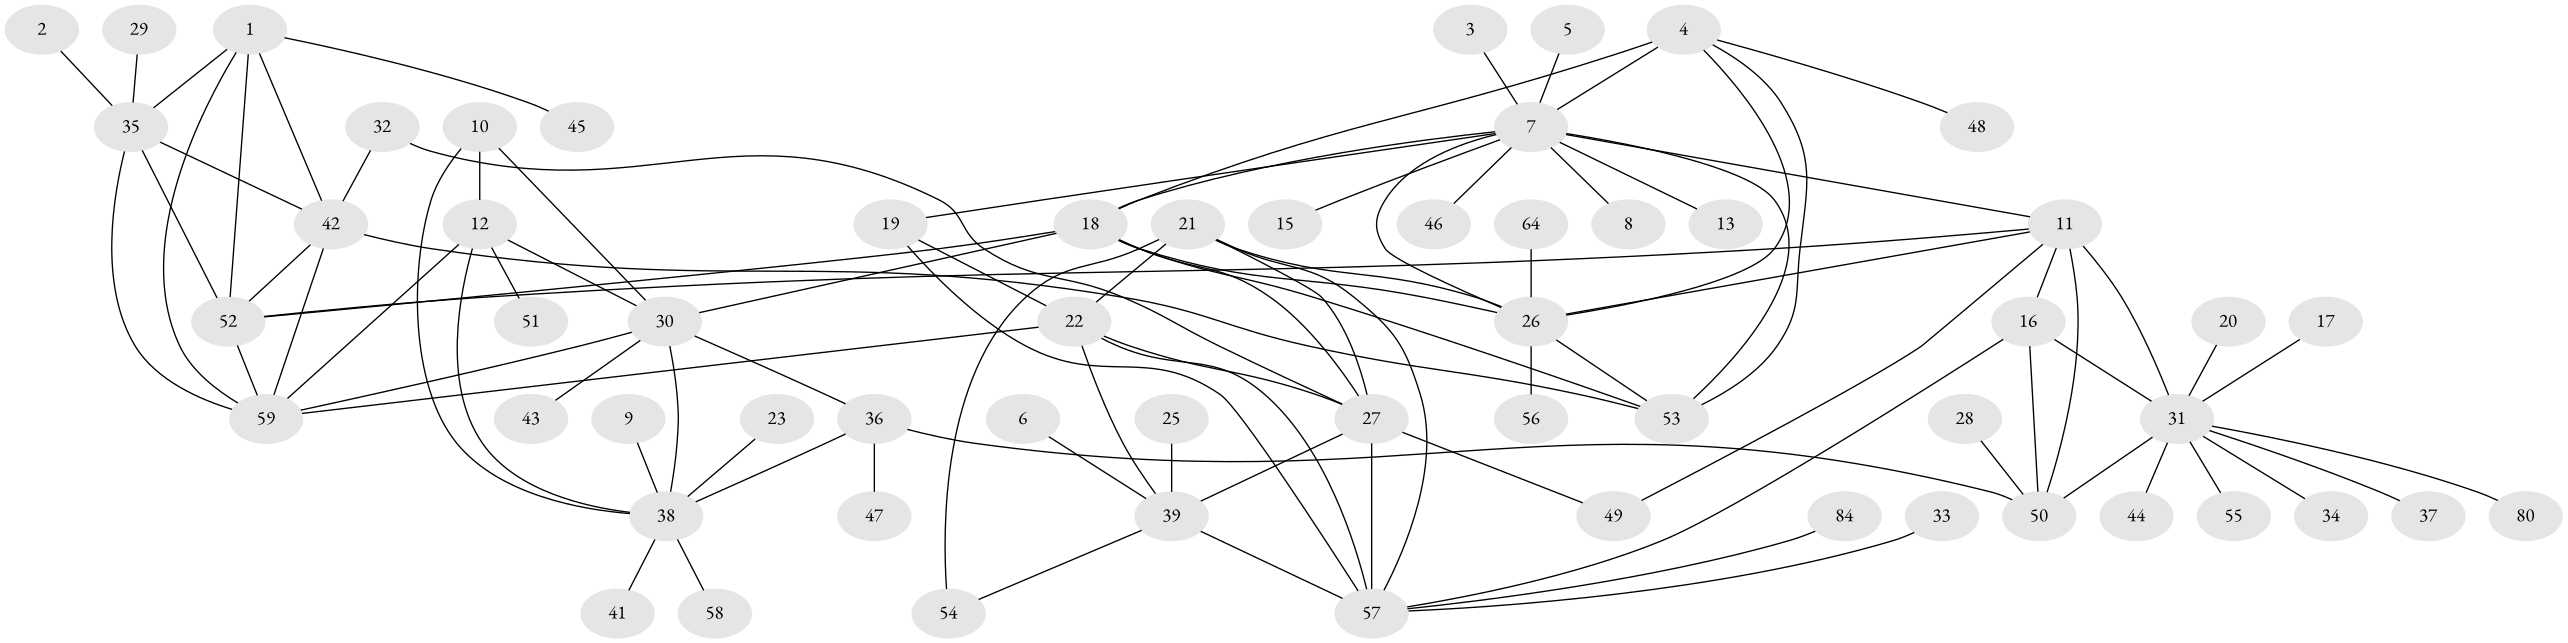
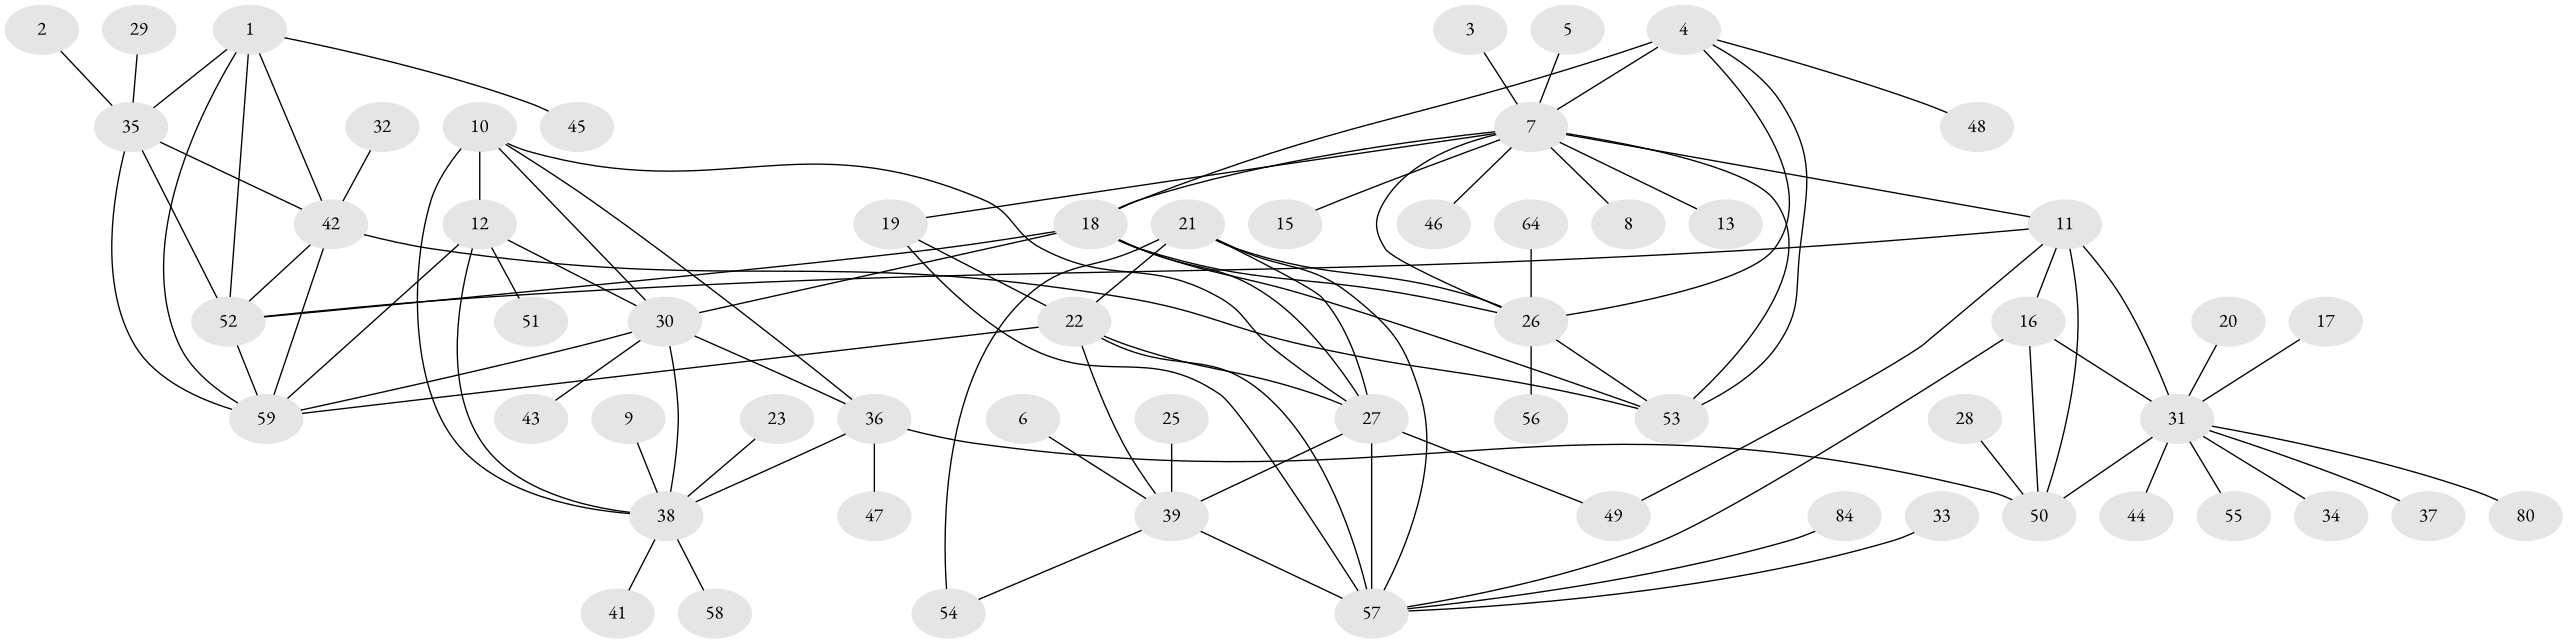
edge "32" -- "27": now "10" -- "27"
edge "10" -- "36": added
edge "11" -- "26": removed
